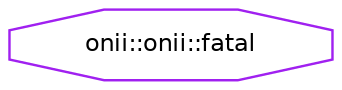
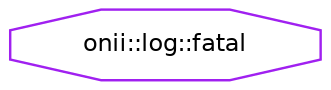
node "onii::onii::fatal": label "onii::onii::fatal" -> "onii::log::fatal"
